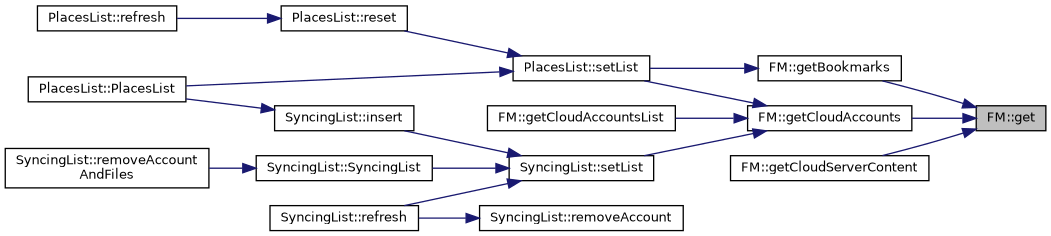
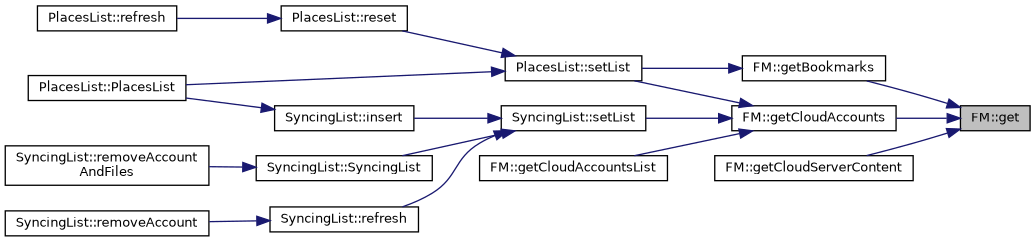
edge "SyncingList::refresh" -> "SyncingList::removeAccount": reversed
